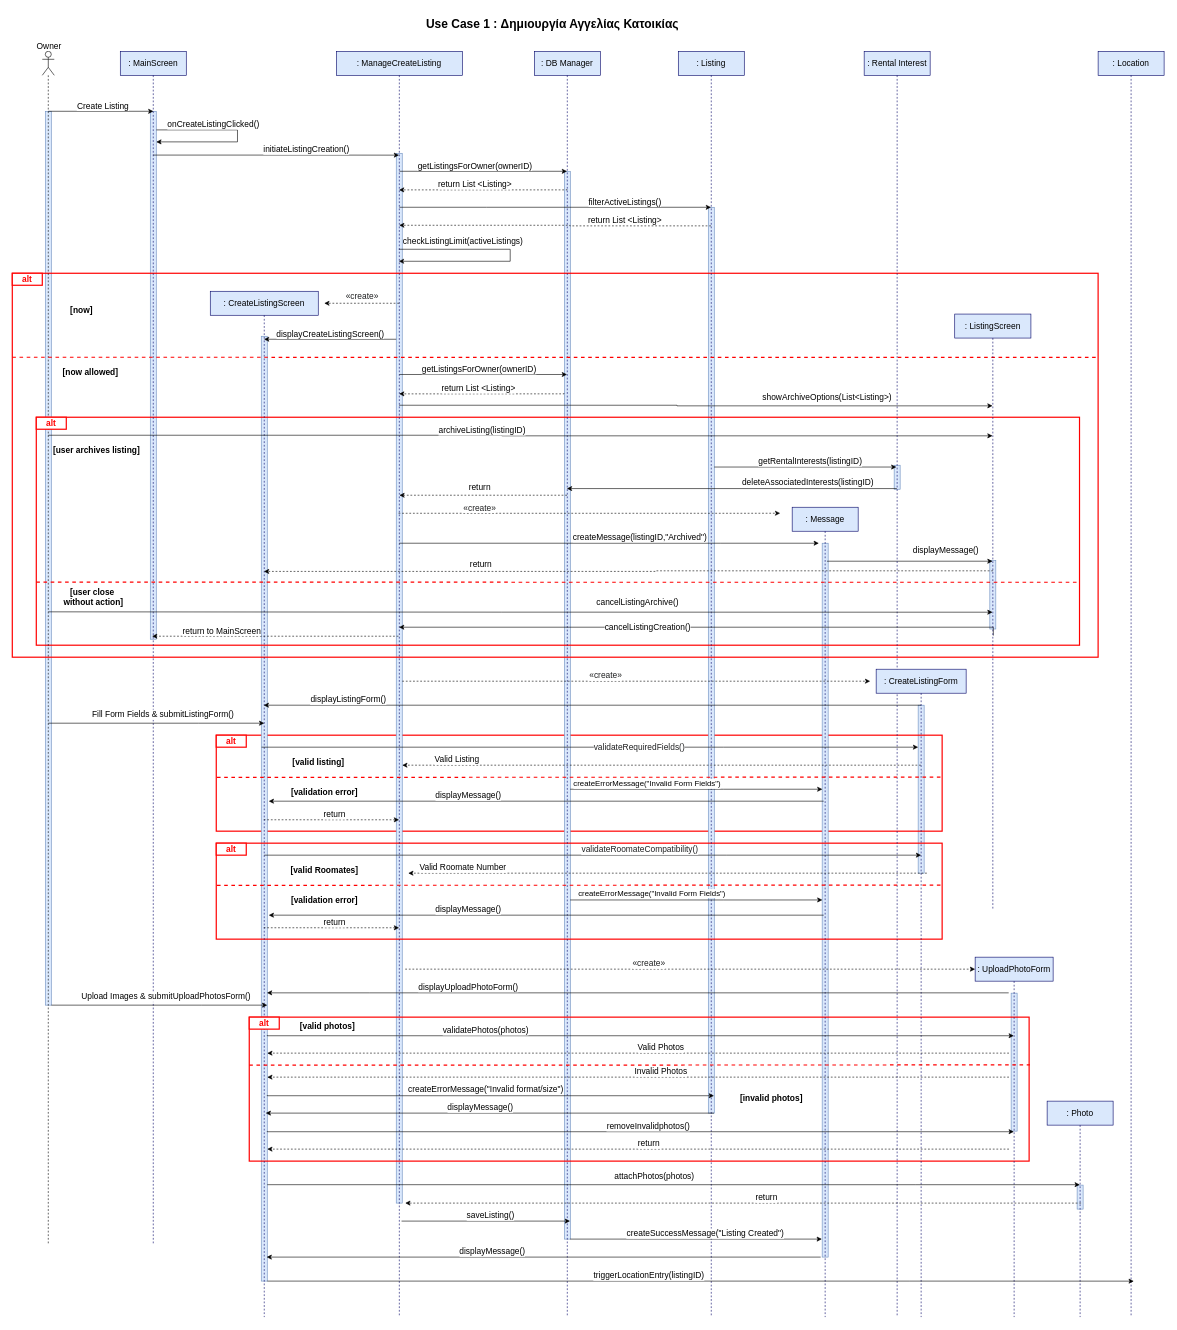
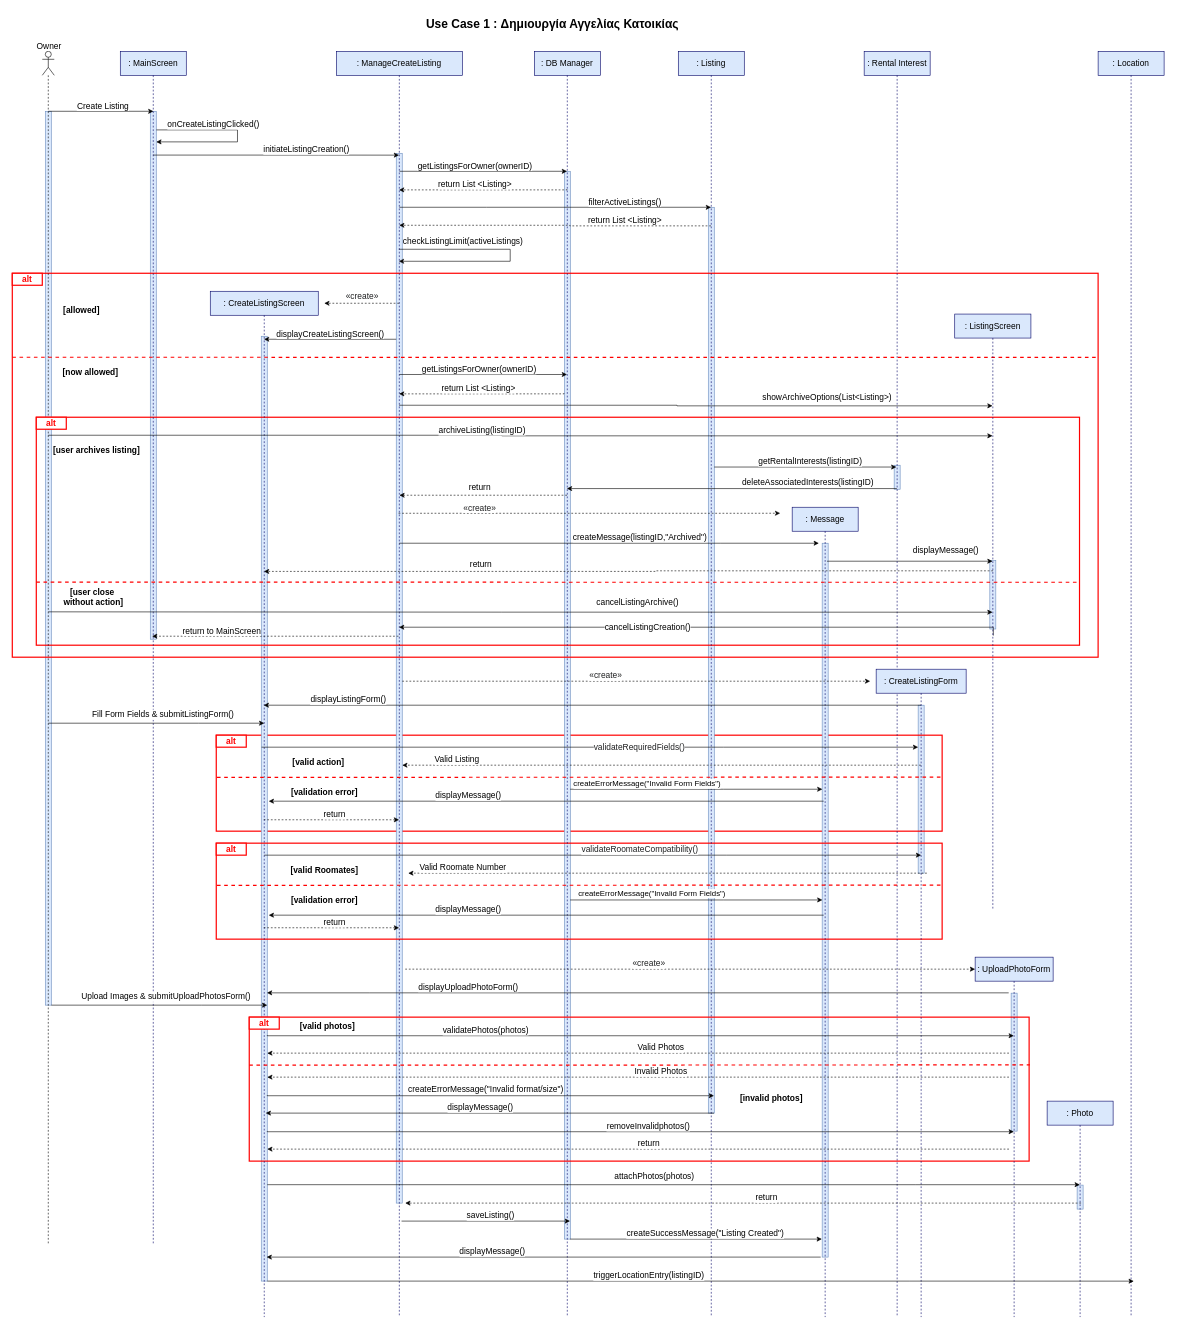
node "[now]": label "[now]" -> "[allowed]"
node "[valid listing]": label "[valid listing]" -> "[valid action]"
